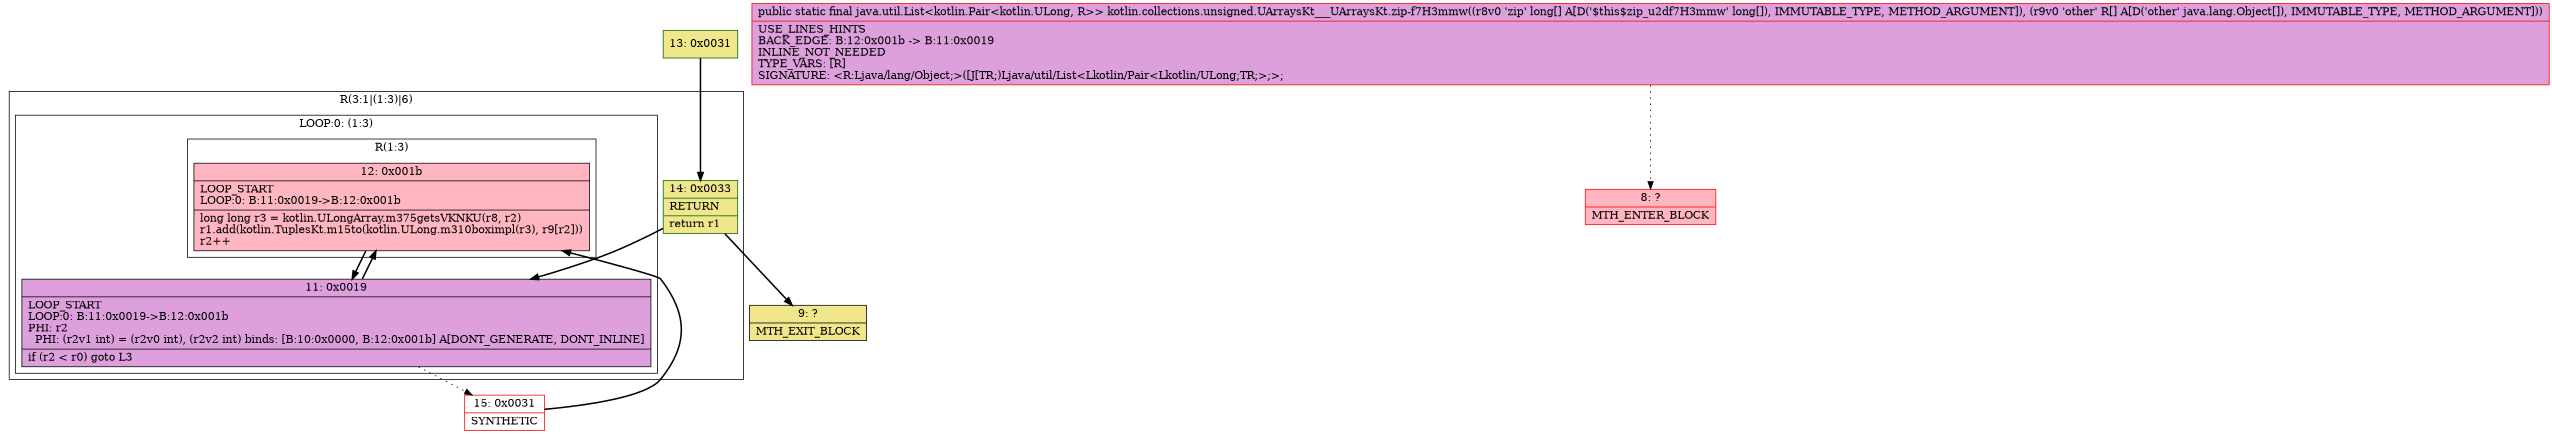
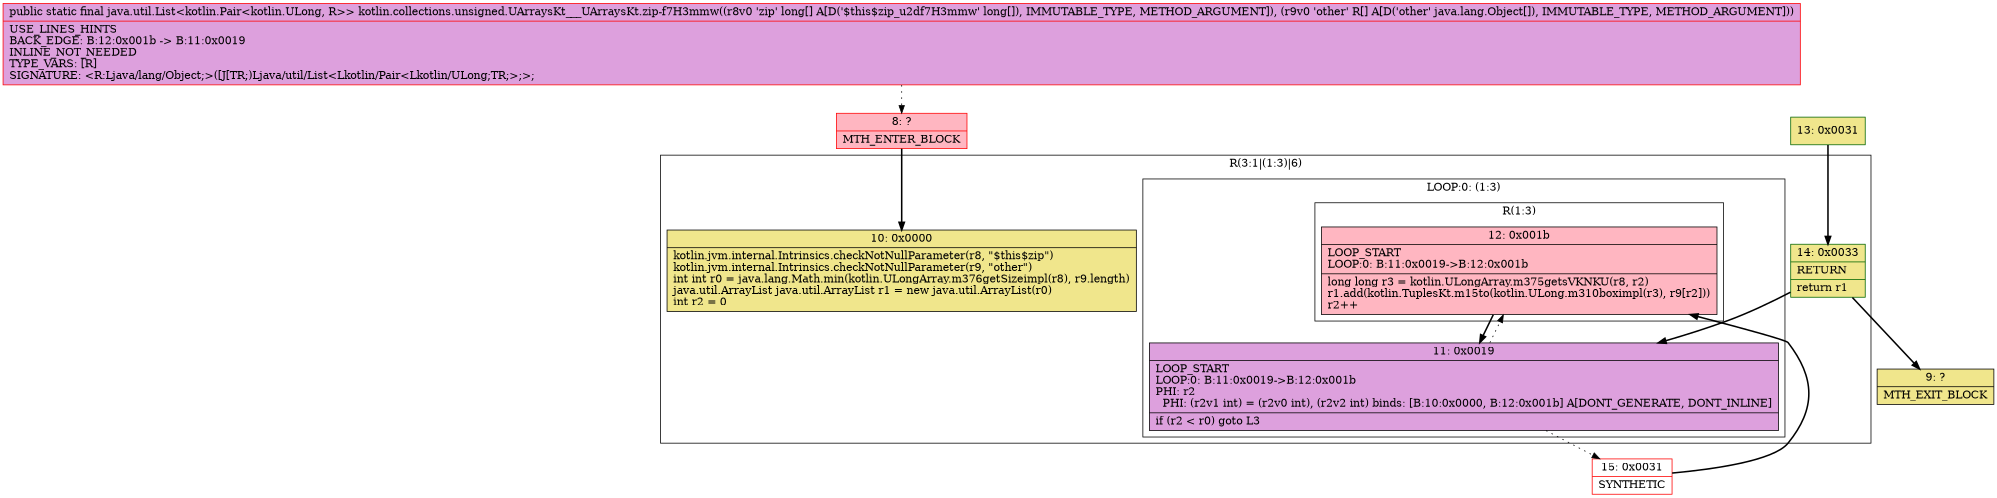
edge "11: 0x0019" -> "12: 0x001b": style bold -> dotted
node "10: 0x0000": added
